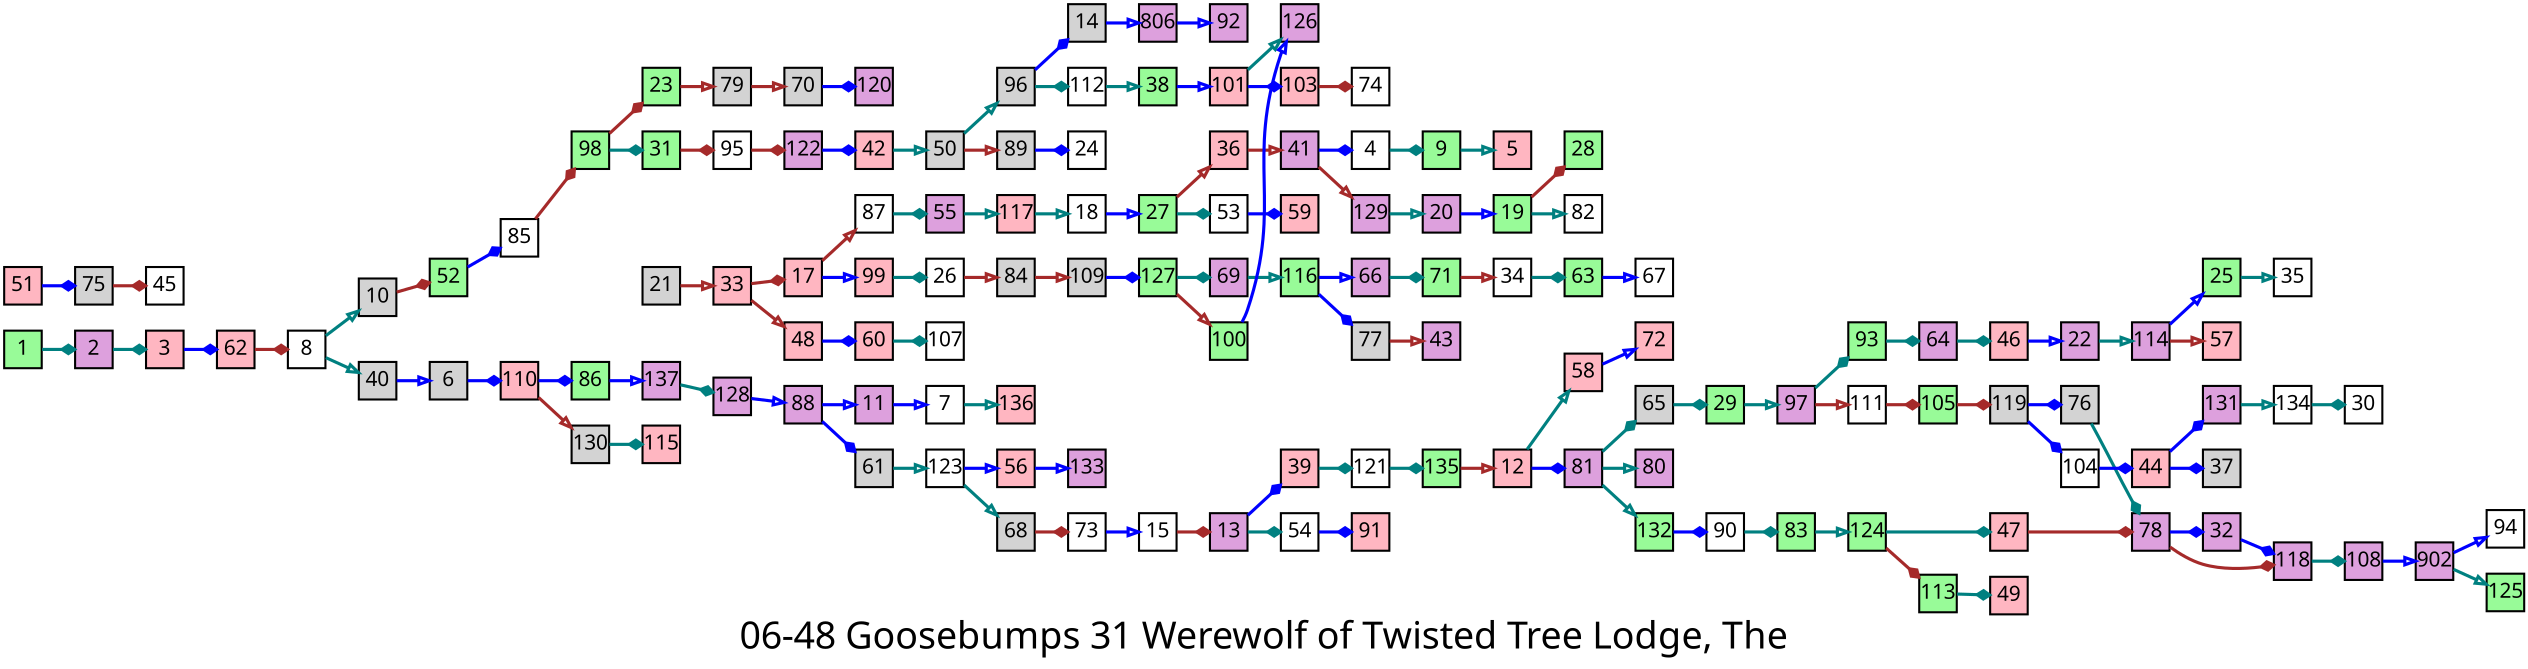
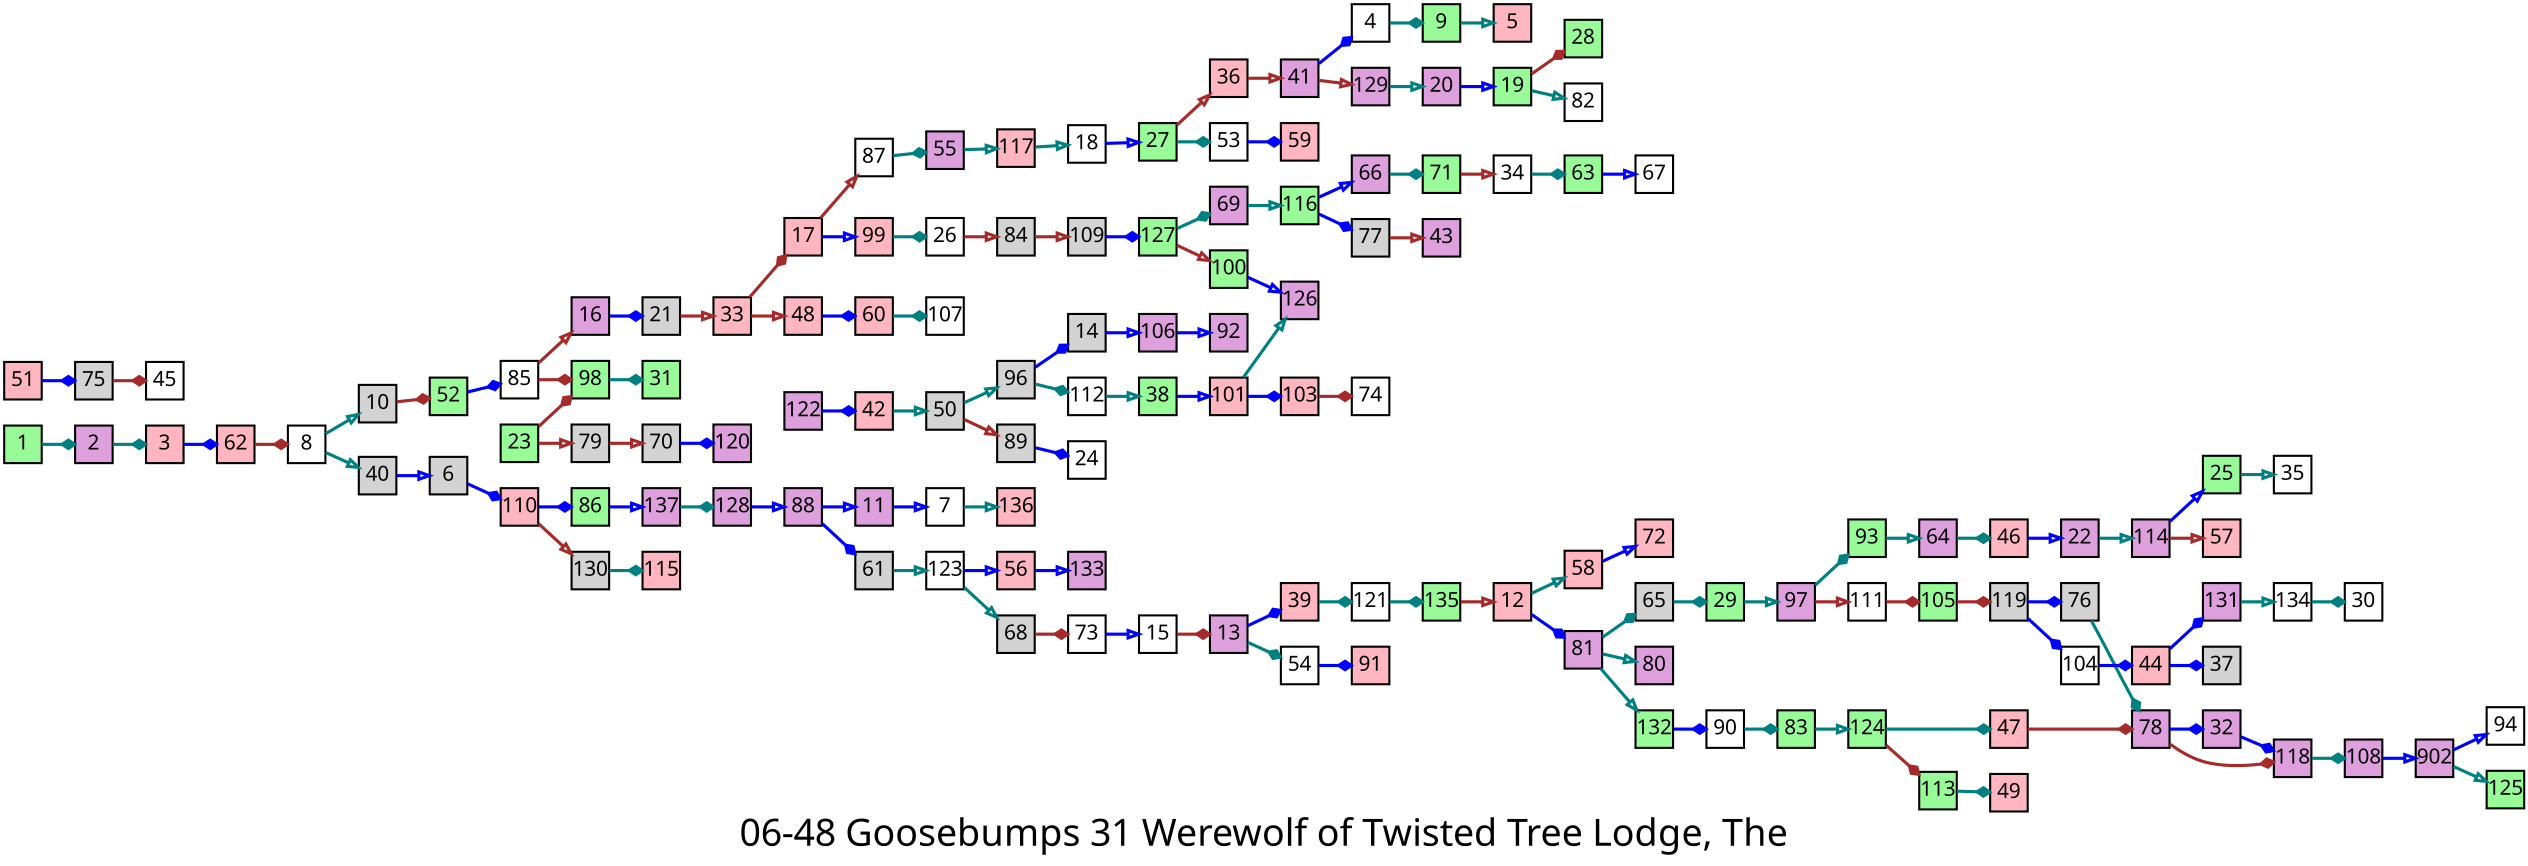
node "806": label "806" -> "106"
edge "98" -> "23": reversed
node "95": removed
node "16": added
edge "93" -> "64": arrowhead diamond -> onormal
